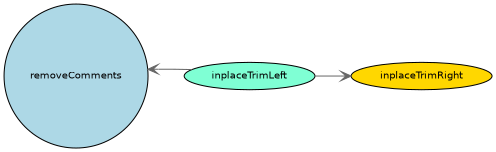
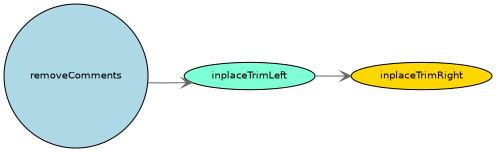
edge "inplaceTrimLeft" -> "removeComments": reversed
